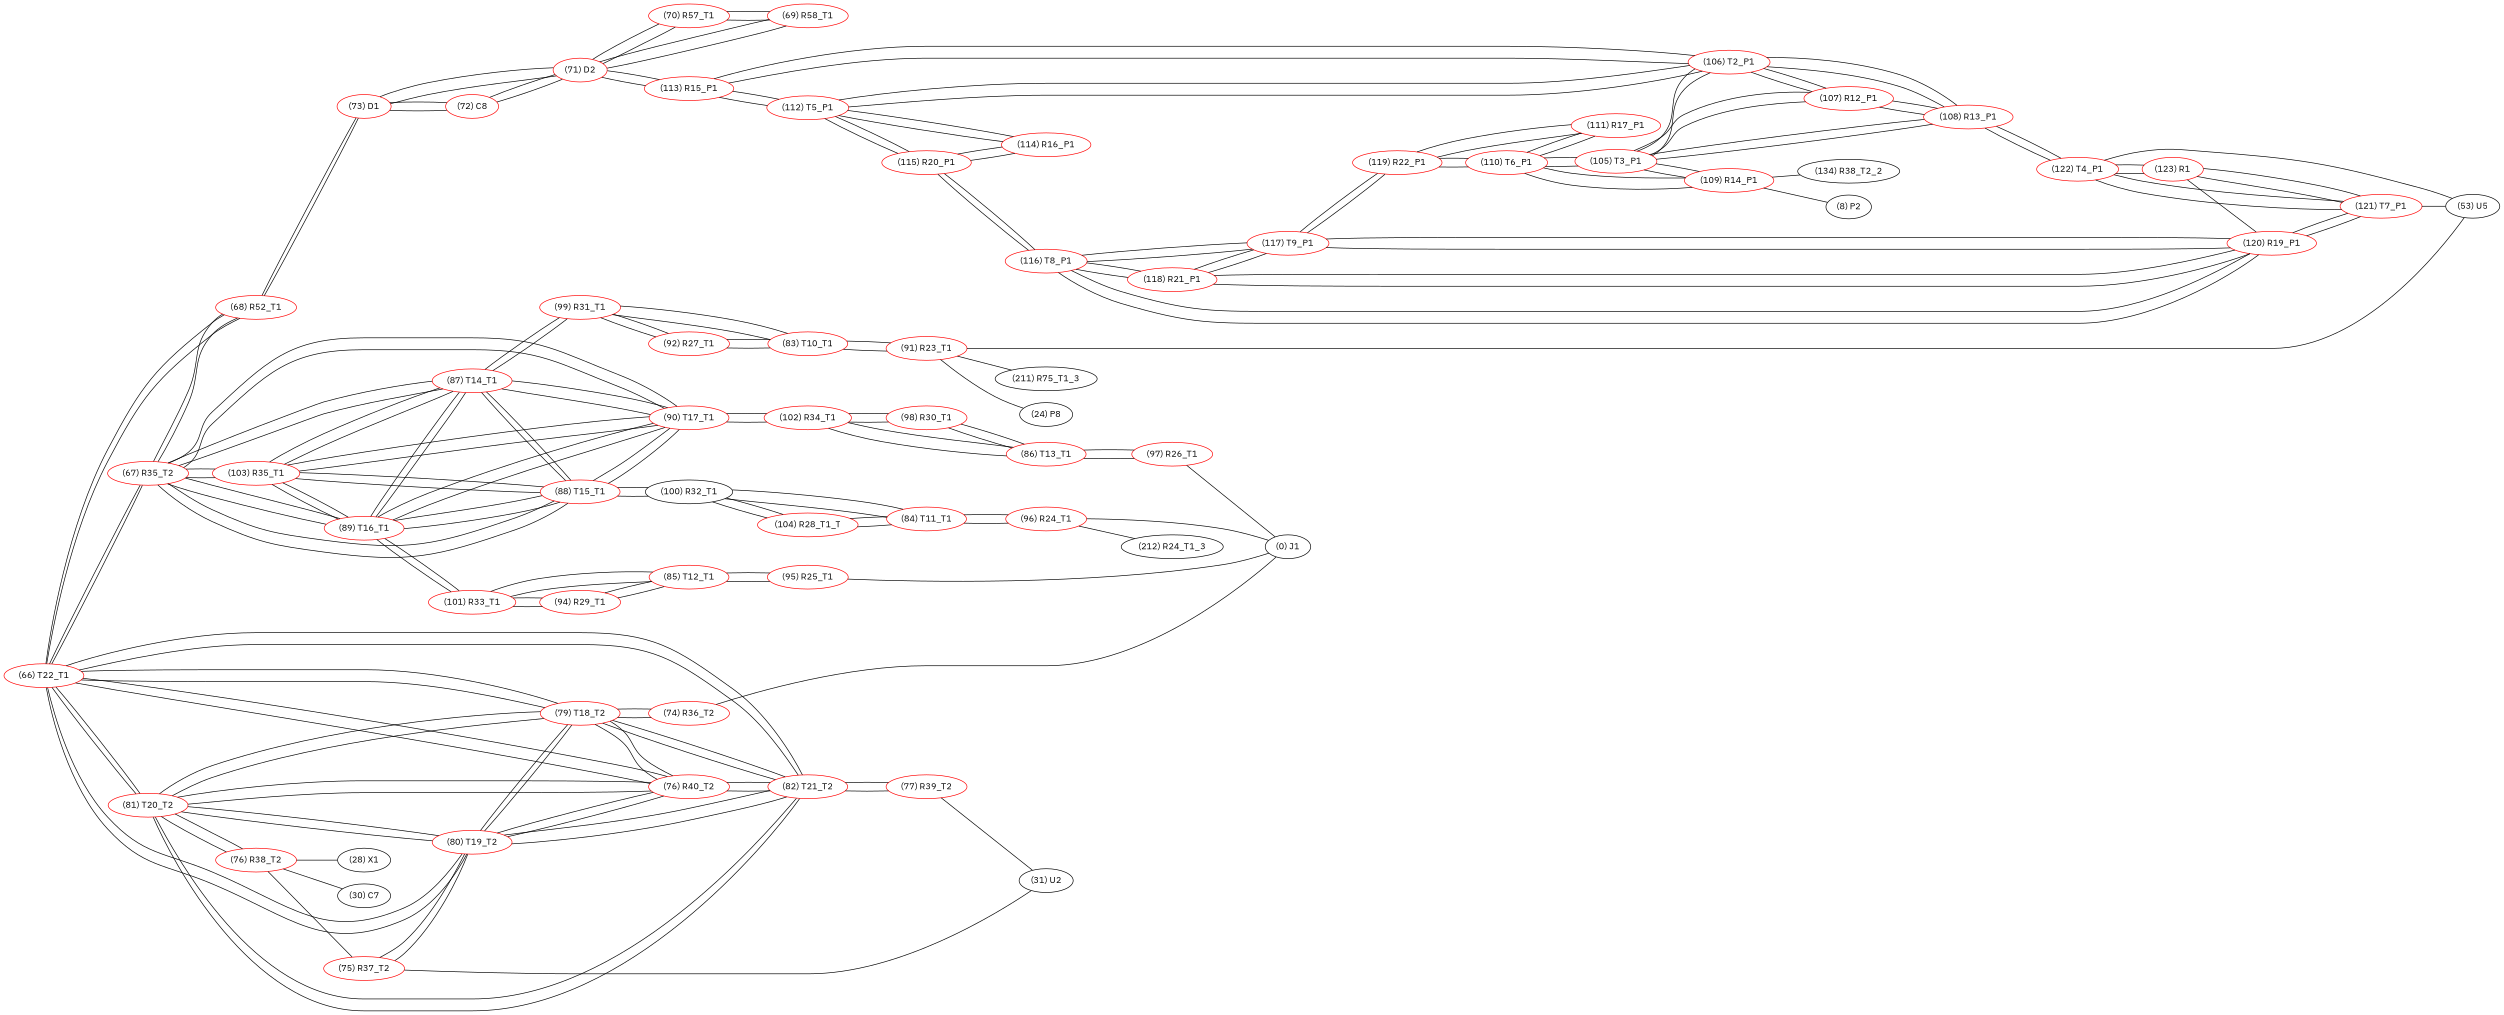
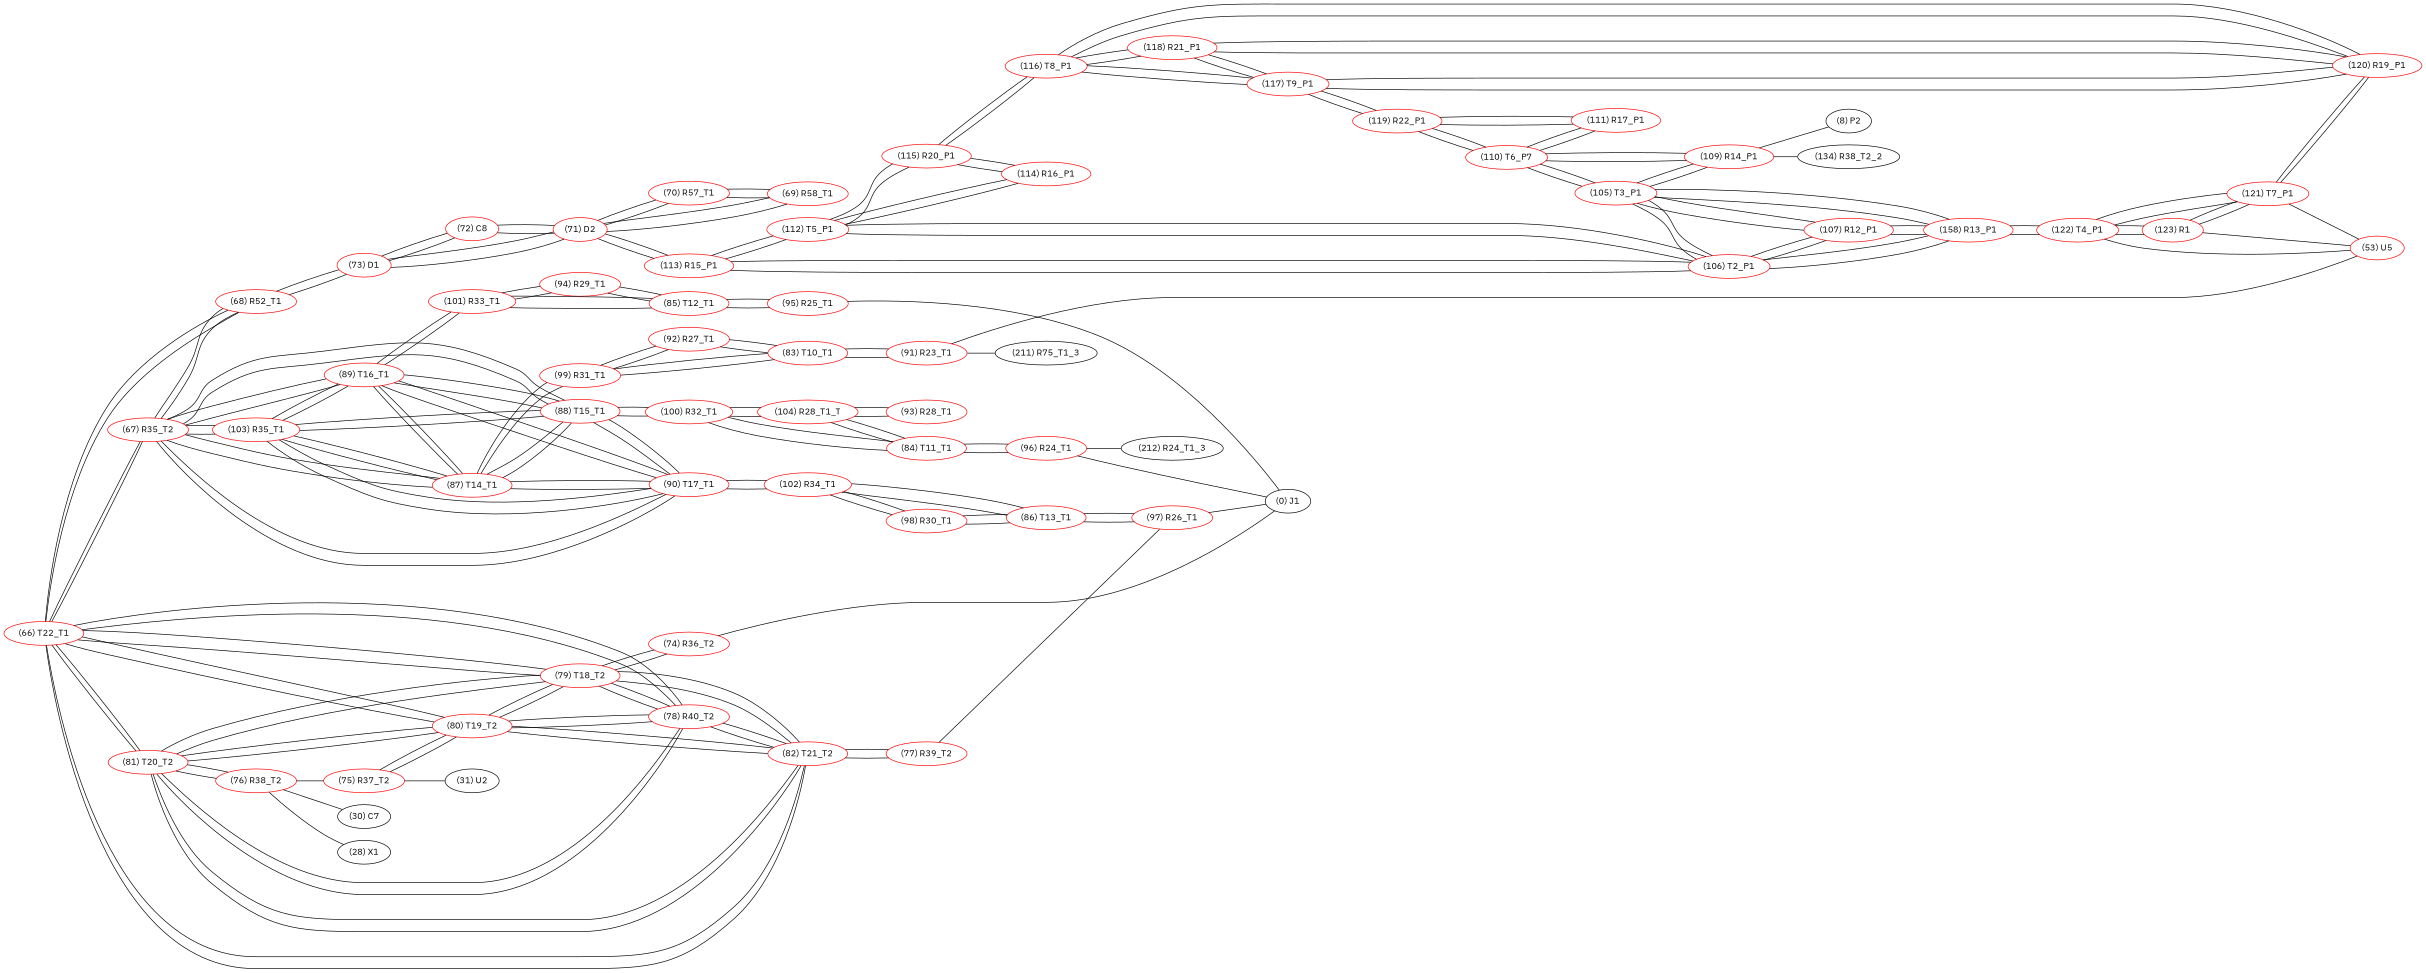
node "(108) R13_P1": label "(108) R13_P1" -> "(158) R13_P1"
node "(110) T6_P1": label "(110) T6_P1" -> "(110) T6_P7"
node "(53) U5": color black -> red
edge "(123) R1" -- "(120) R19_P1": now "(123) R1" -- "(53) U5"
node "(93) R28_T1": added
node "(24) P8": removed
node "(100) R32_T1": color black -> red
node "(76) R40_T2": label "(76) R40_T2" -> "(78) R40_T2"
edge "(77) R39_T2" -- "(31) U2": now "(77) R39_T2" -- "(97) R26_T1"
